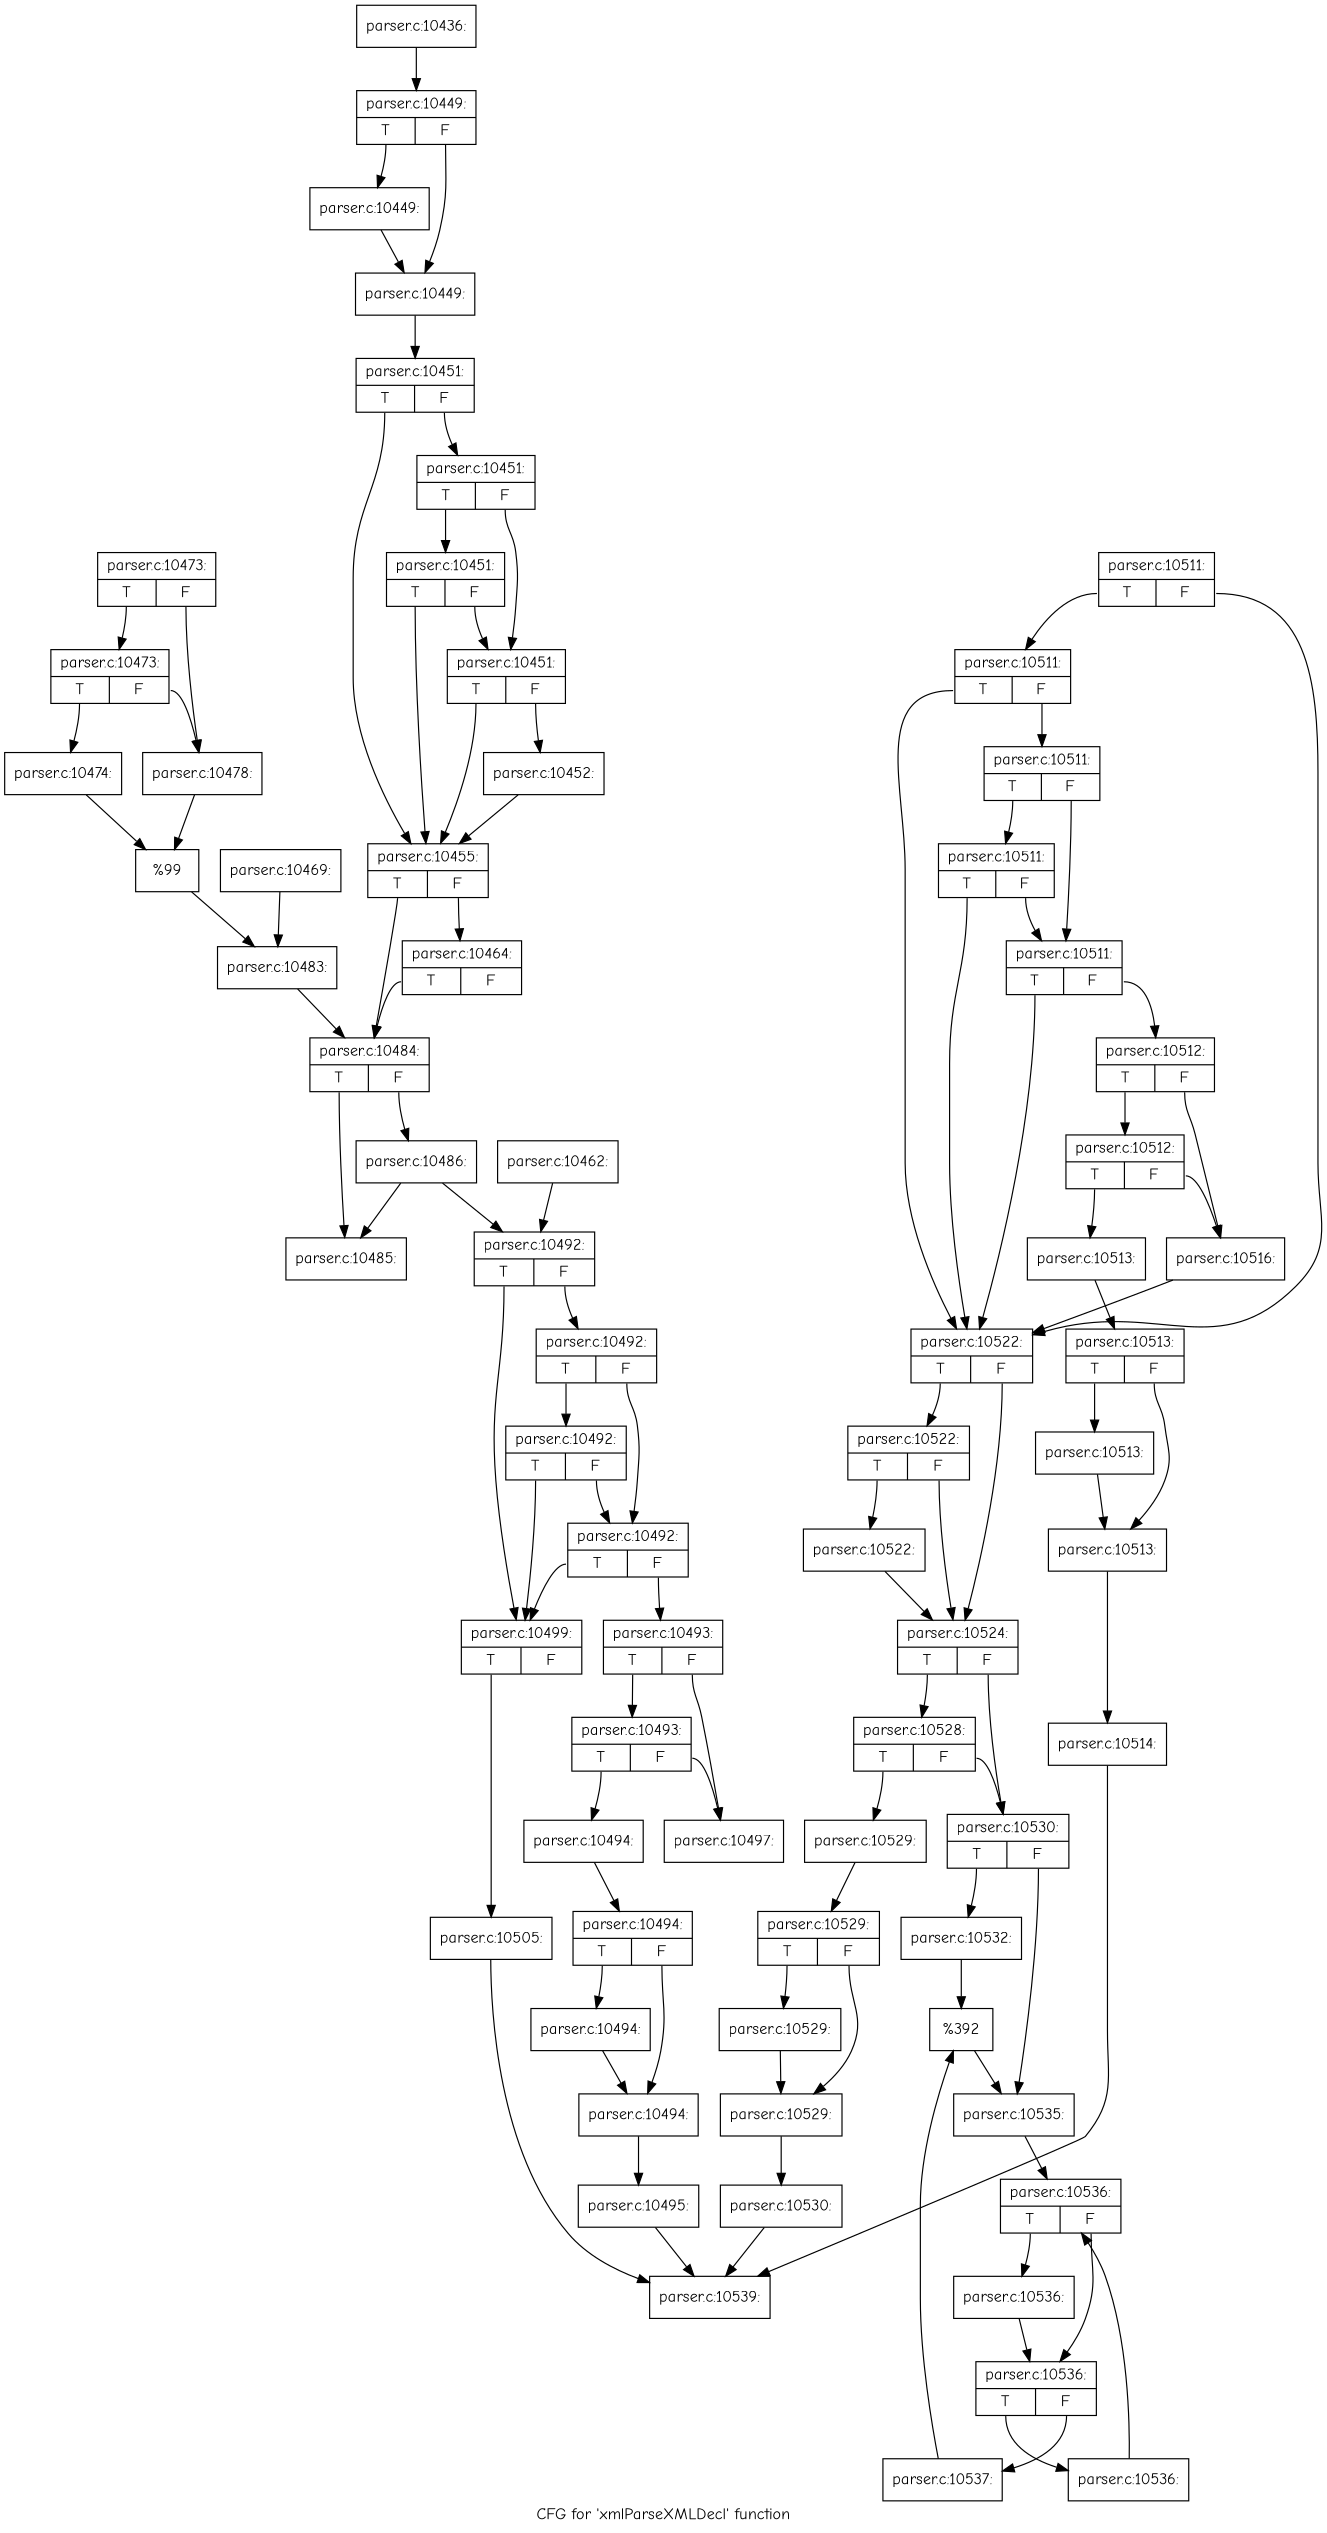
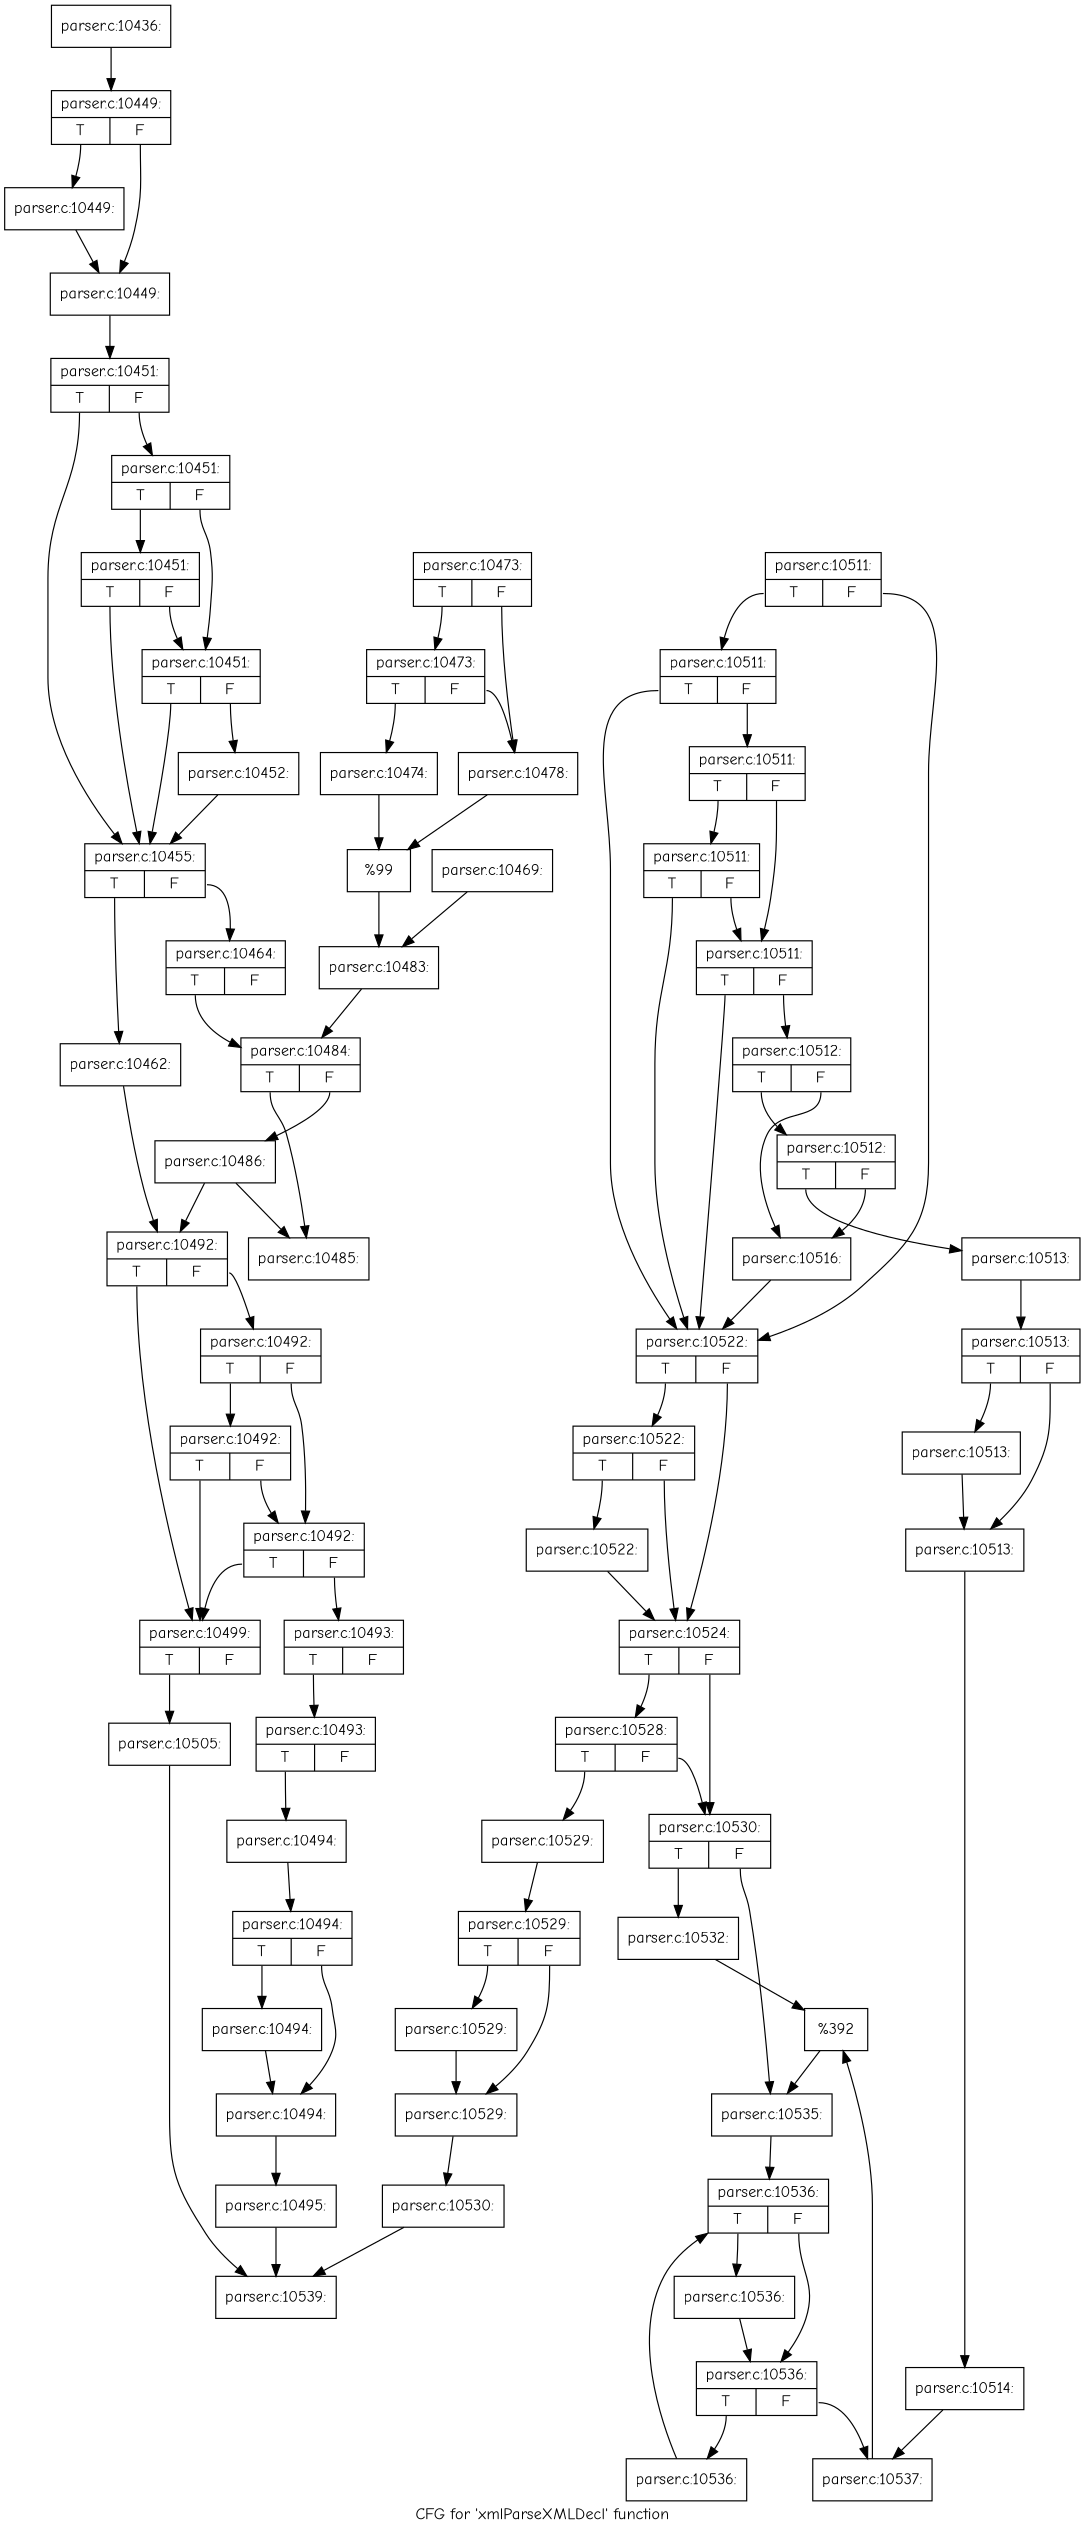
edge "parser.c:10455:" -> "parser.c:10484:": now "parser.c:10455:" -> "parser.c:10462:"
node "parser.c:10497:": removed
edge "parser.c:10514:" -> "parser.c:10539:": now "parser.c:10514:" -> "parser.c:10537:"
